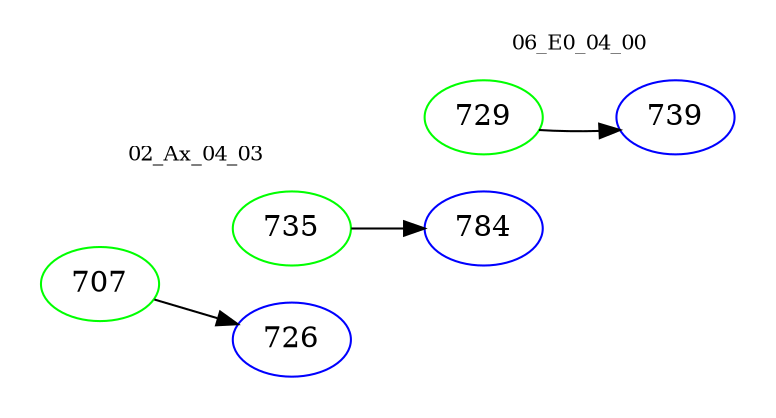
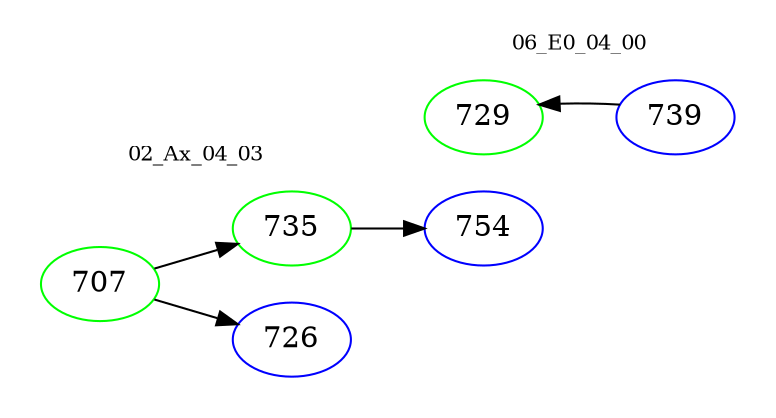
edge "729" -> "739": reversed
node "784": label "784" -> "754"
edge "707" -> "735": added
